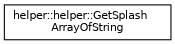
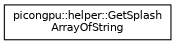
node "helper::helper::GetSplash ArrayOfString": label "helper::helper::GetSplash ArrayOfString" -> "picongpu::helper::GetSplash ArrayOfString"
